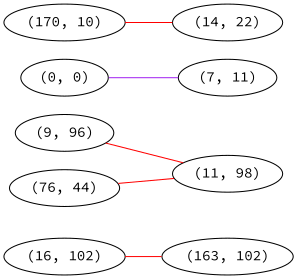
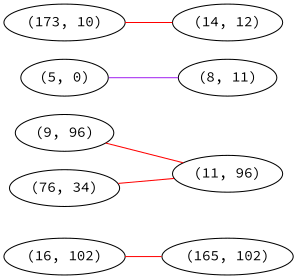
node "(170, 10)": label "(170, 10)" -> "(173, 10)"
node "(14, 22)": label "(14, 22)" -> "(14, 12)"
node "(0, 0)": label "(0, 0)" -> "(5, 0)"
node "(7, 11)": label "(7, 11)" -> "(8, 11)"
node "(11, 98)": label "(11, 98)" -> "(11, 96)"
node "(76, 44)": label "(76, 44)" -> "(76, 34)"
node "(163, 102)": label "(163, 102)" -> "(165, 102)"
